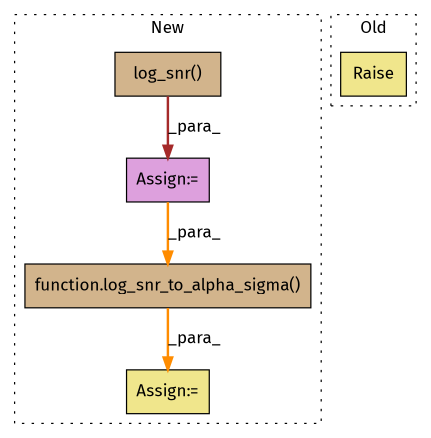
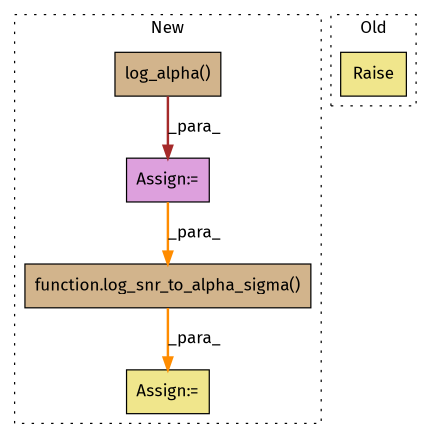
node "log_snr()": label "log_snr()" -> "log_alpha()"
